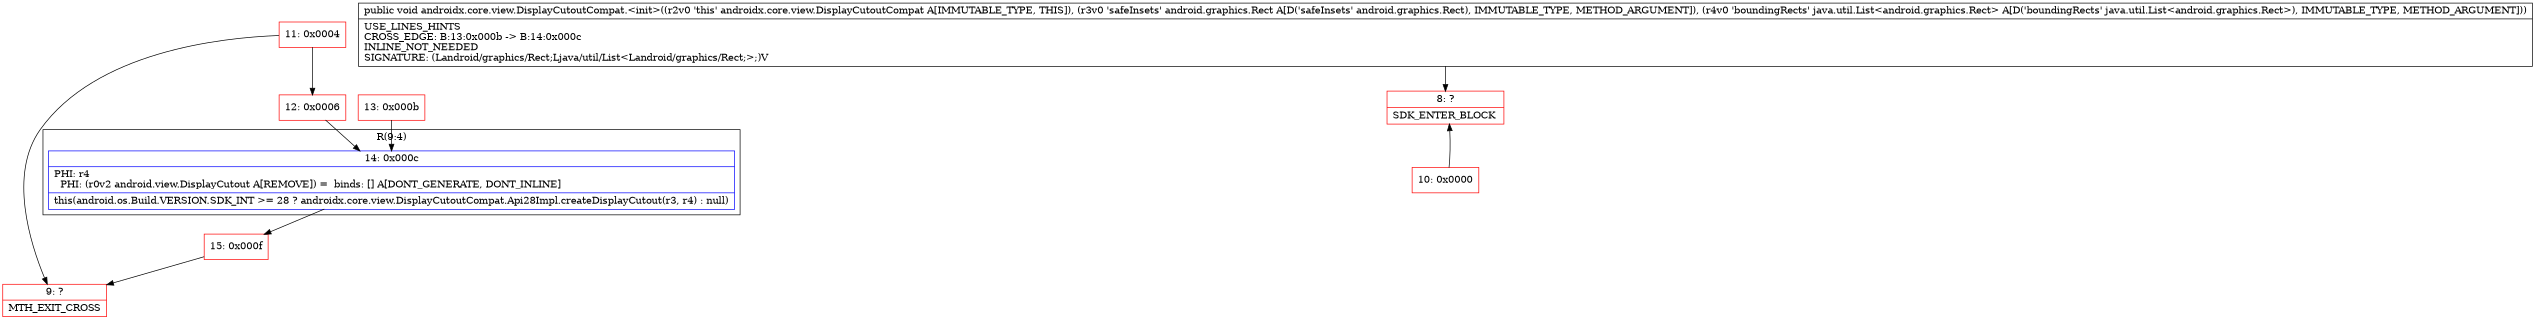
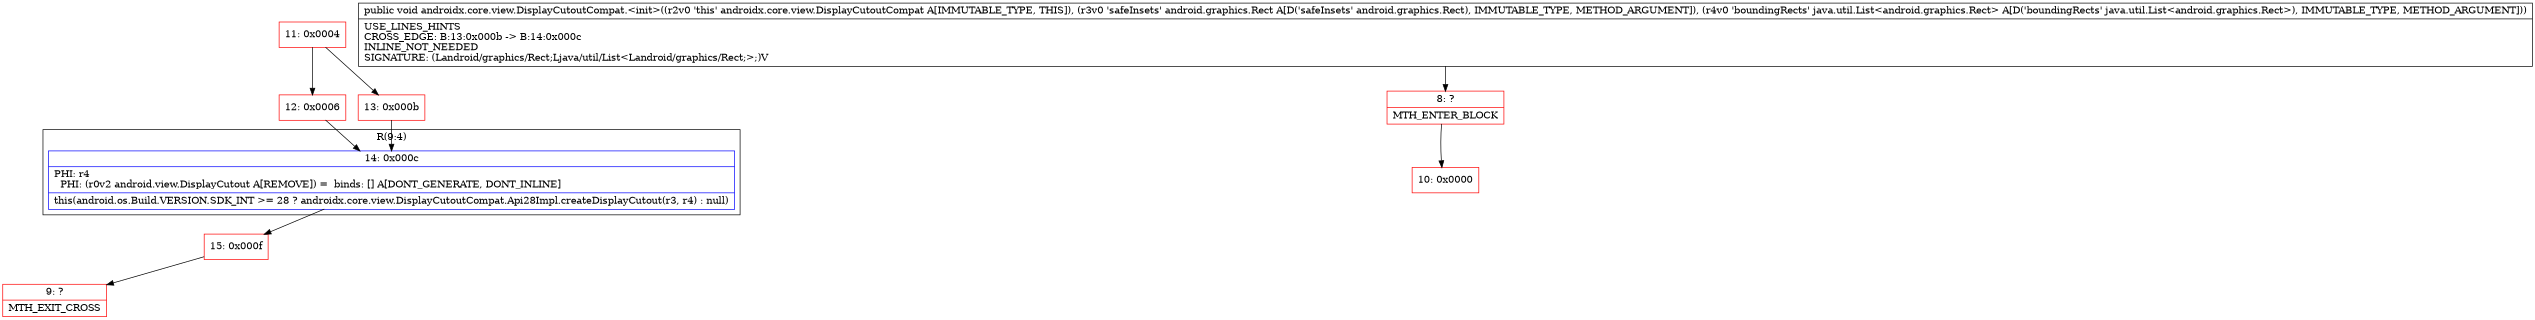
edge "11: 0x0004" -> "9: ?": now "11: 0x0004" -> "13: 0x000b"
node "8: ?": text "SDK_ENTER_BLOCK" -> "MTH_ENTER_BLOCK"
edge "10: 0x0000" -> "8: ?": reversed
